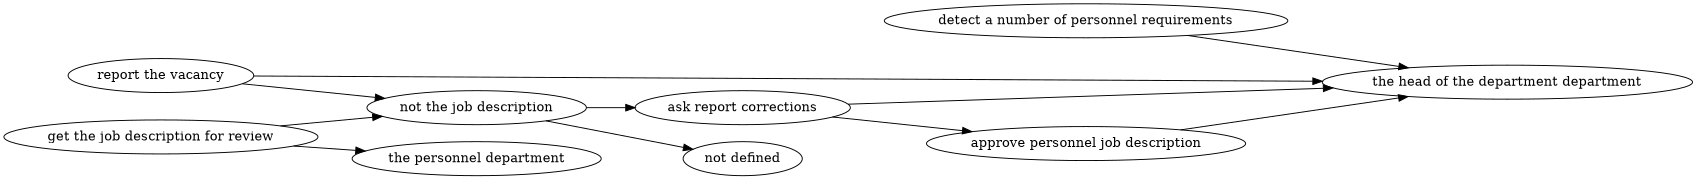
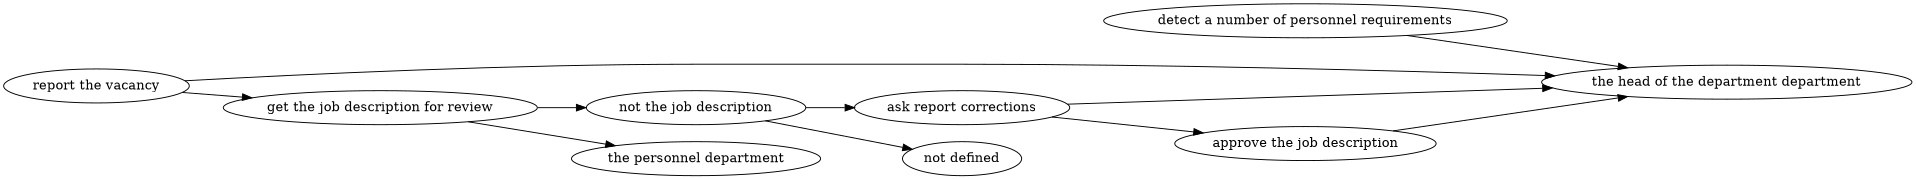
edge "report the vacancy" -> "not the job description": now "report the vacancy" -> "get the job description for review"
node "approve personnel job description": label "approve personnel job description" -> "approve the job description"
